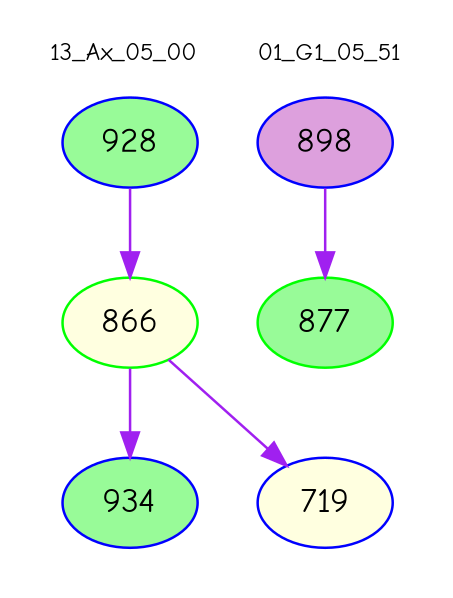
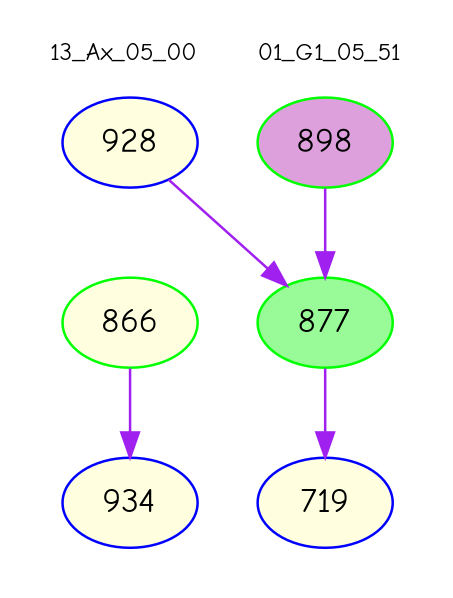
node "928": fillcolor palegreen -> lightyellow
node "898": color blue -> green
edge "928" -> "866": now "928" -> "877"
edge "866" -> "719": now "877" -> "719"
node "934": fillcolor palegreen -> lightyellow
